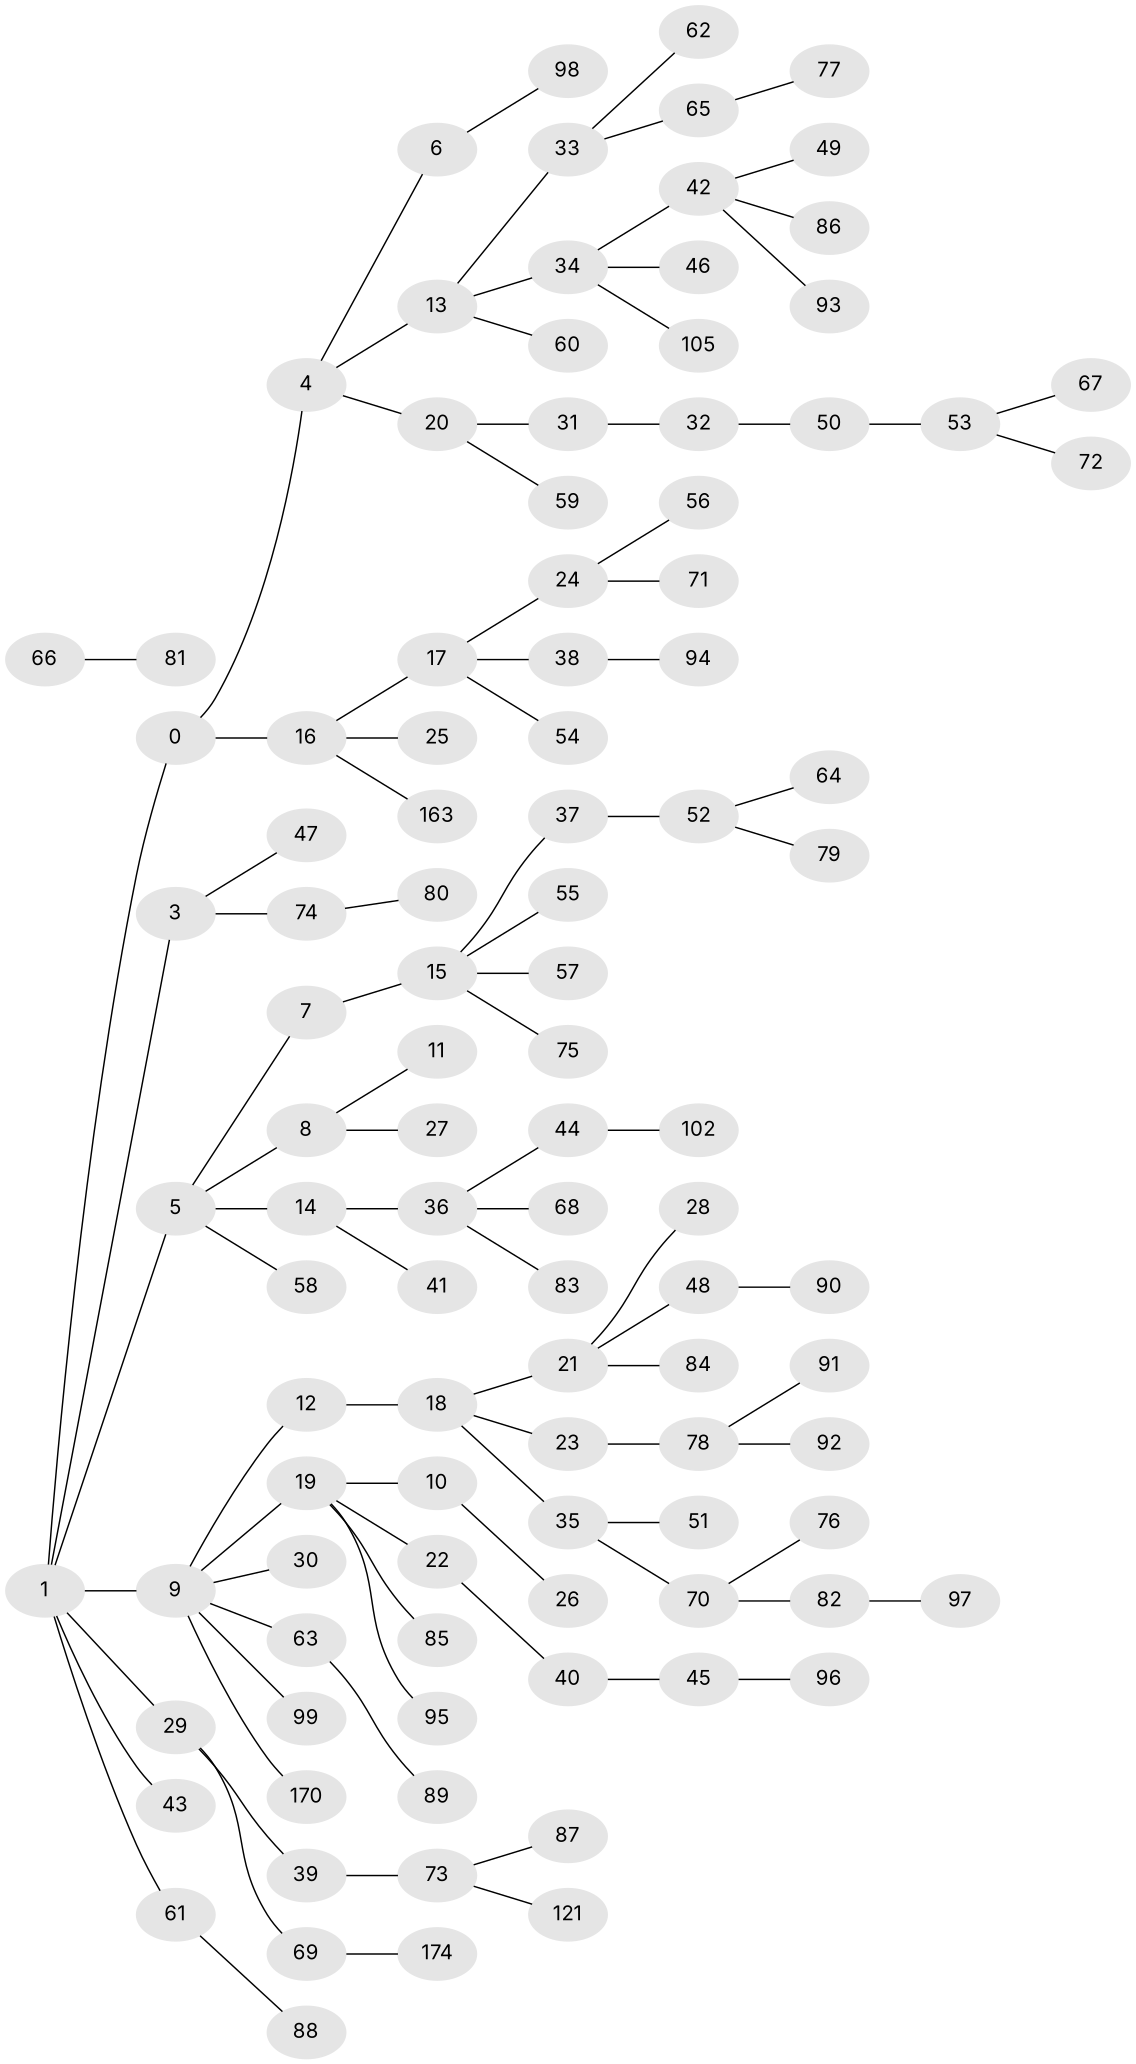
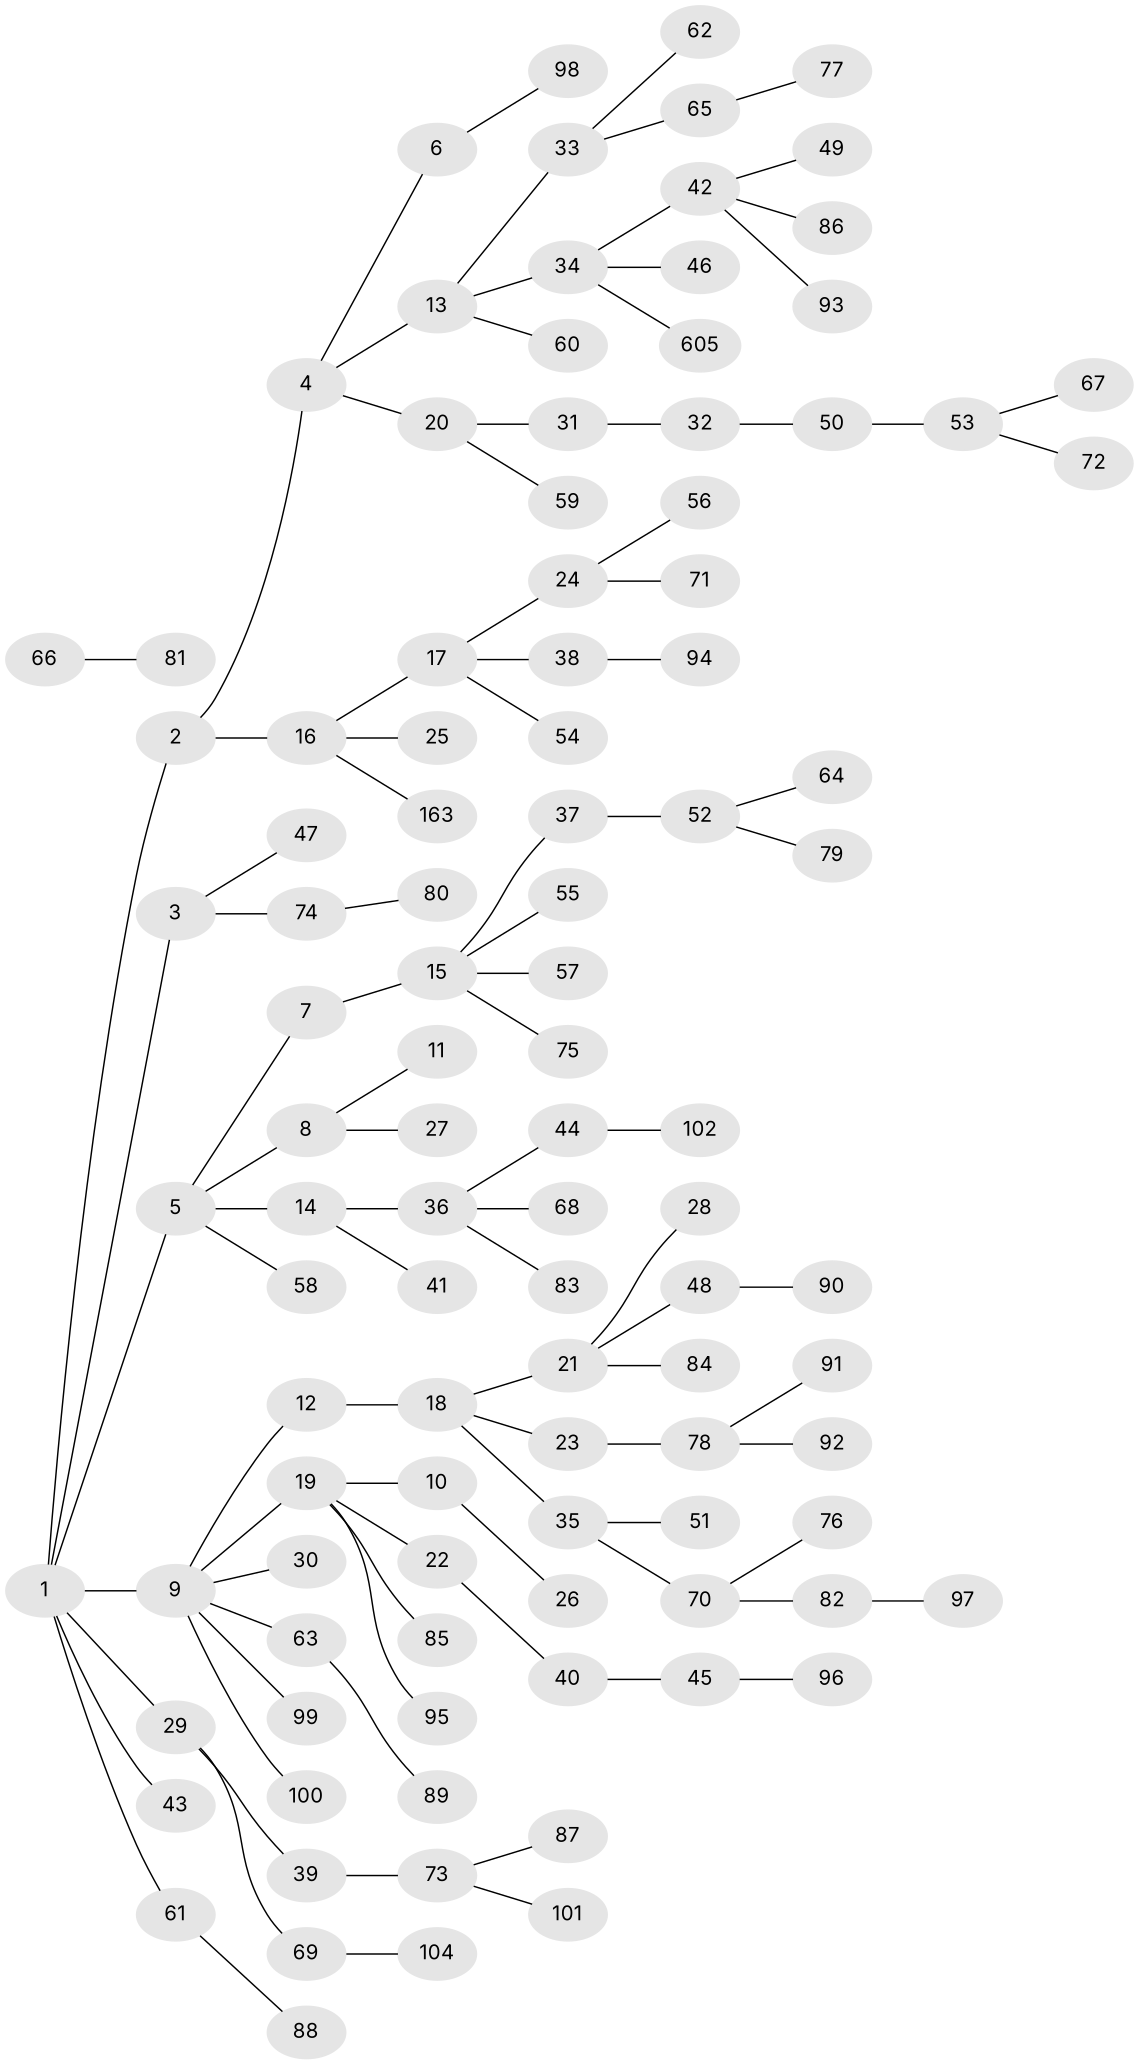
node "105": label "105" -> "605"
node "0": label "0" -> "2"
node "170": label "170" -> "100"
node "121": label "121" -> "101"
node "174": label "174" -> "104"
